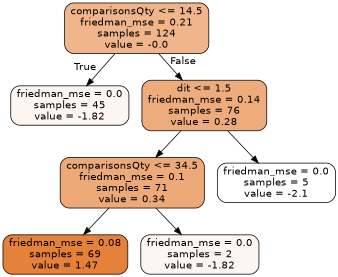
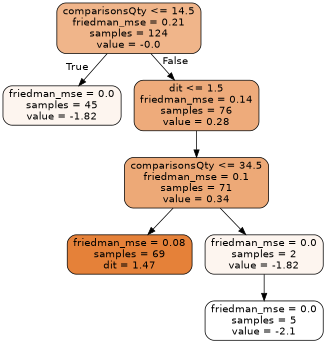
edge "dit <= 1.5 friedman_mse = 0.14 samples = 76 value = 0.28" -> "friedman_mse = 0.0 samples = 5 value = -2.1": now "friedman_mse = 0.0 samples = 2 value = -1.82" -> "friedman_mse = 0.0 samples = 5 value = -2.1"
node "friedman_mse = 0.08 samples = 69 value = 1.47": label "friedman_mse = 0.08 samples = 69 value = 1.47" -> "friedman_mse = 0.08 samples = 69 dit = 1.47"
